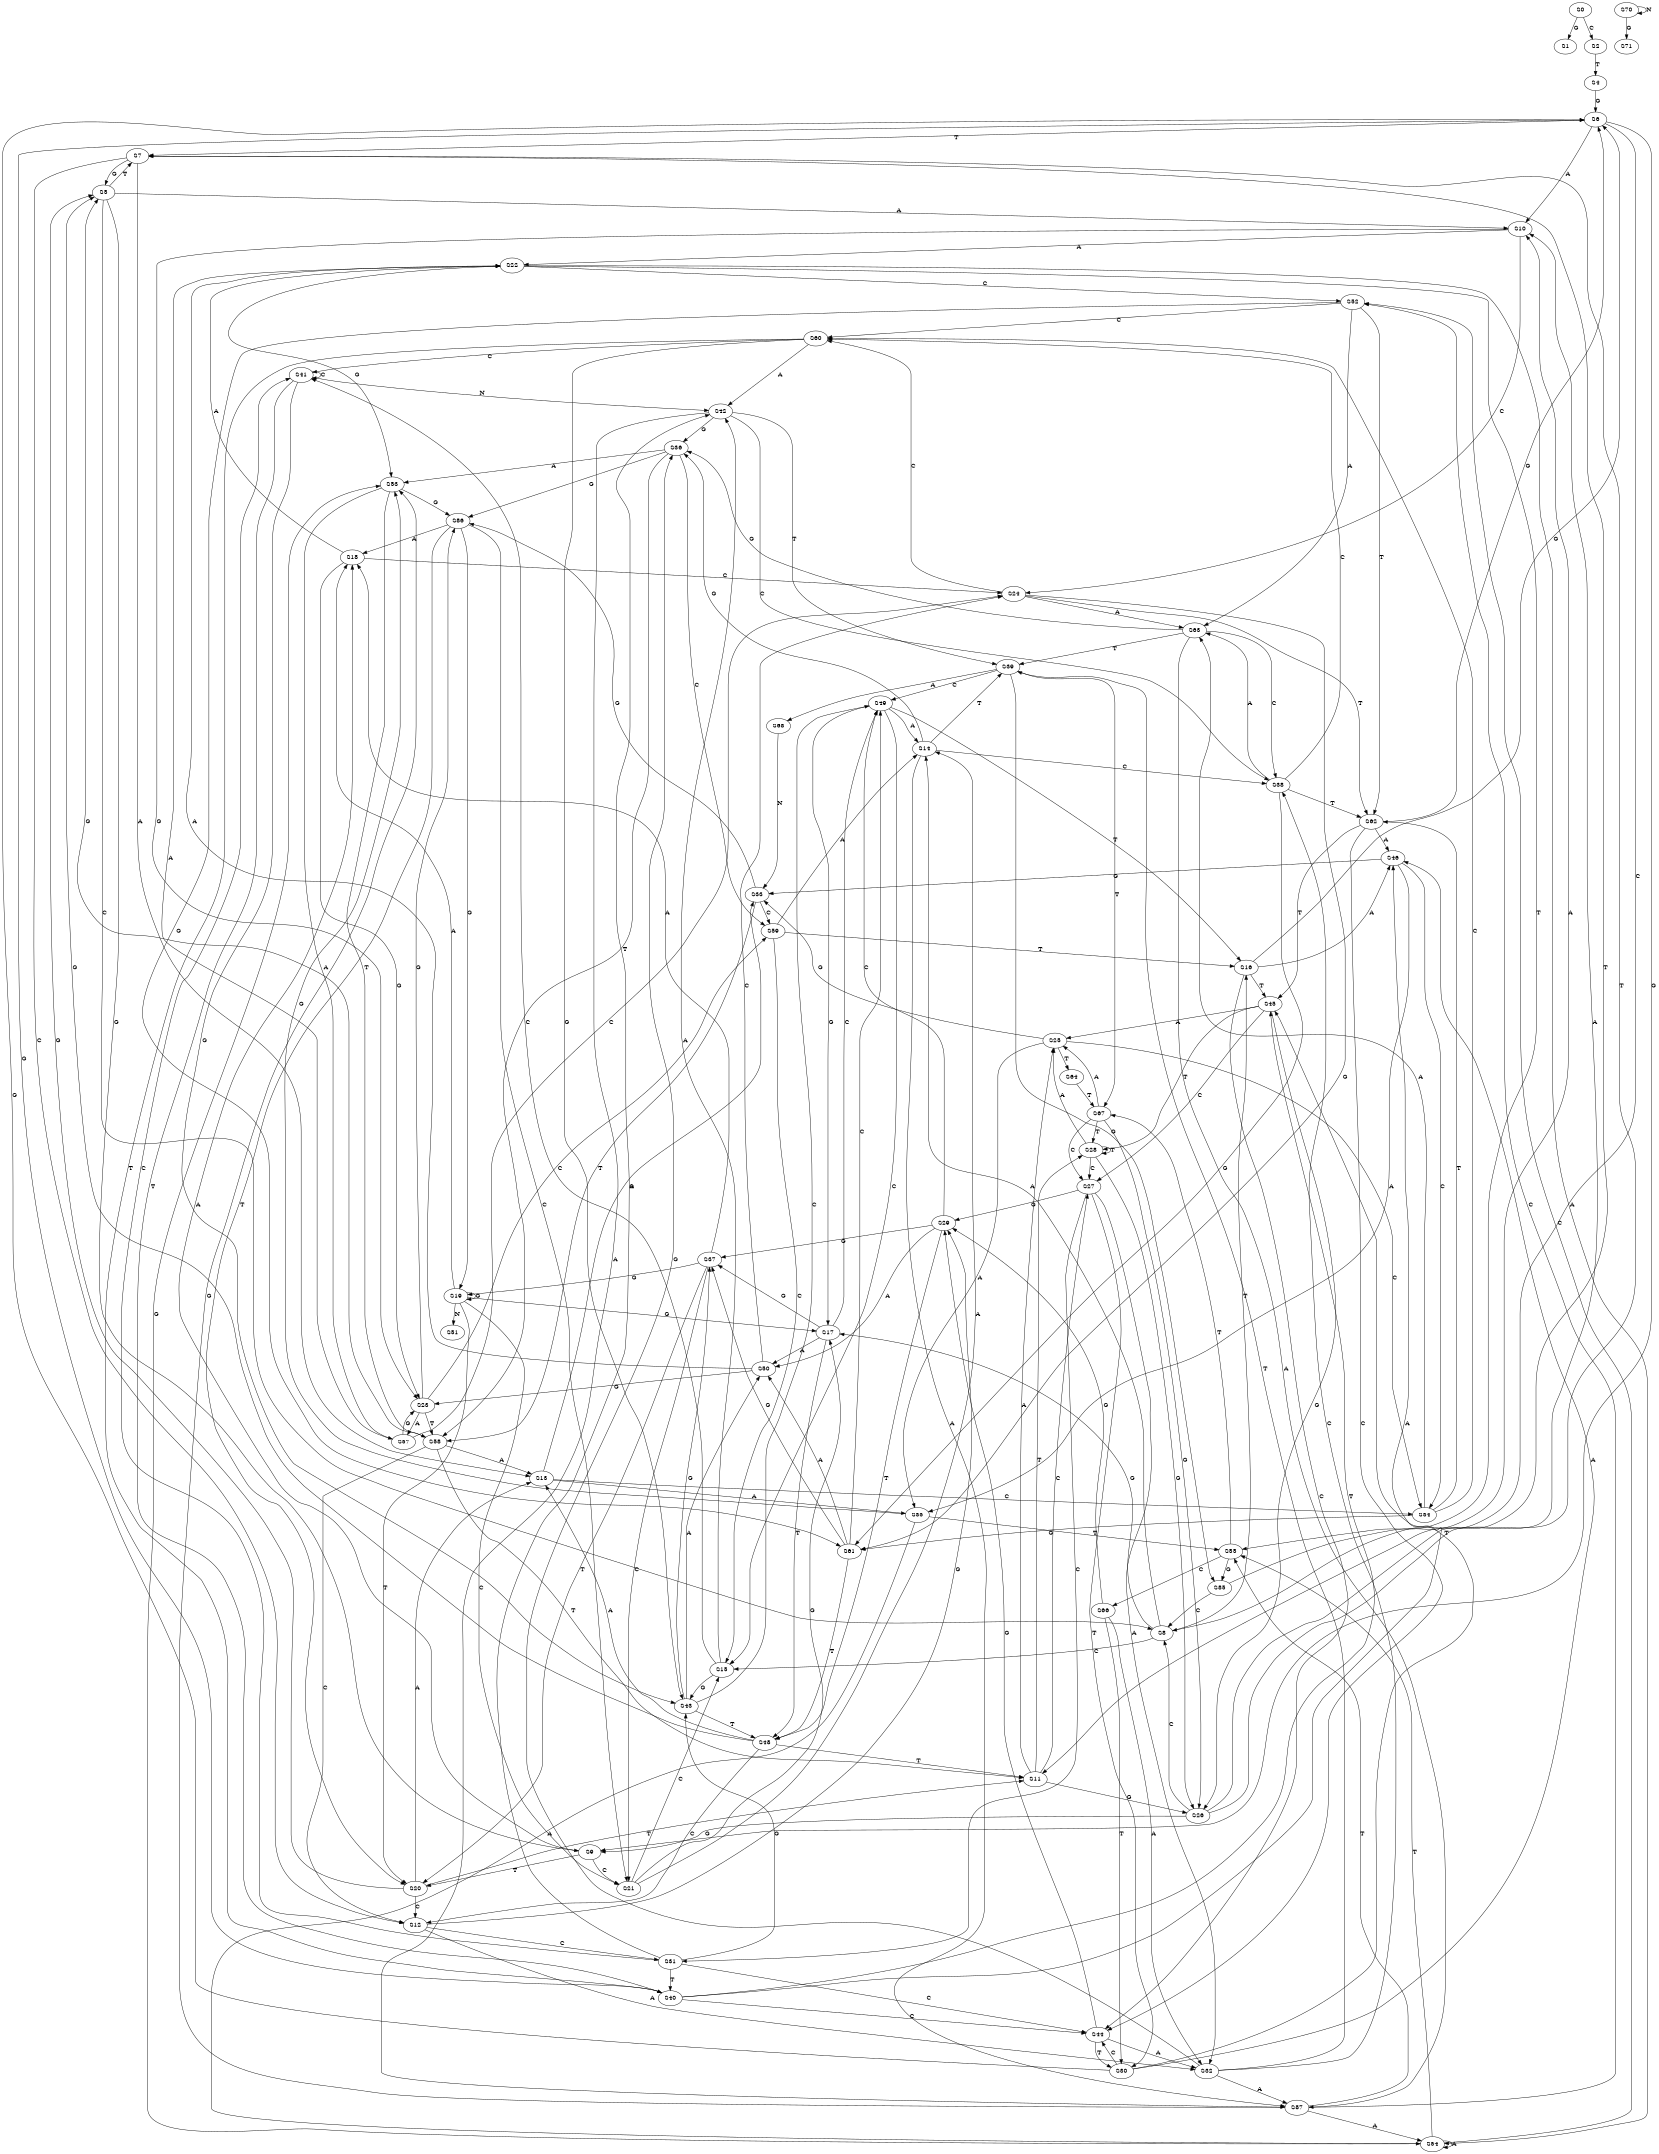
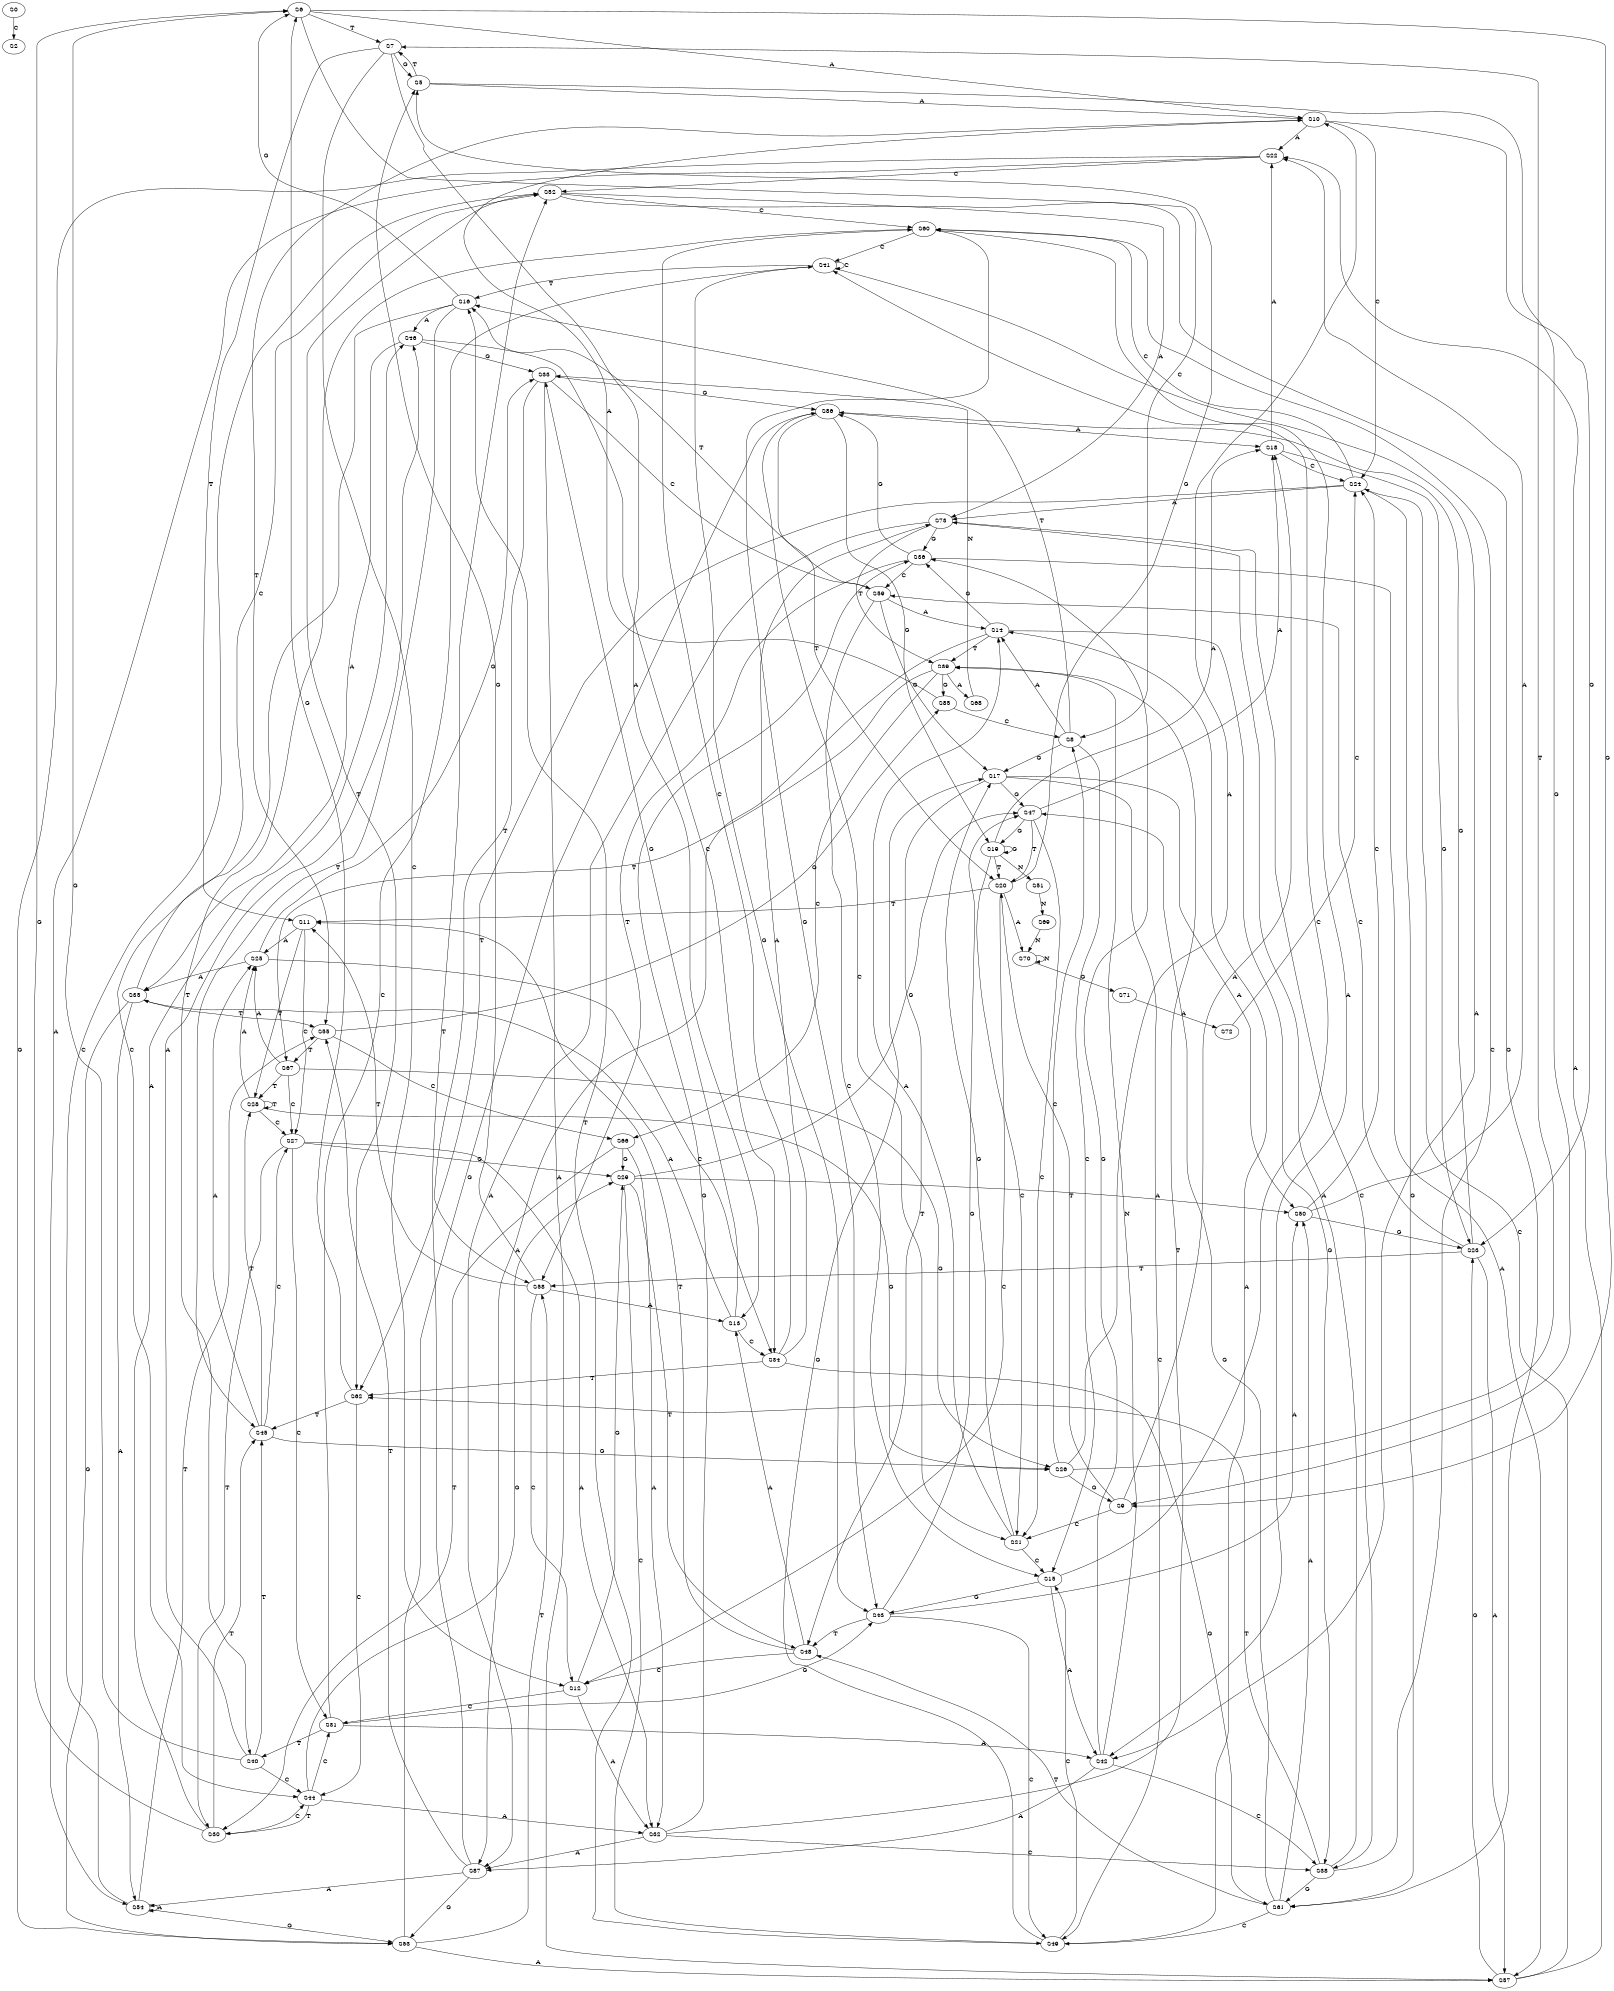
node "S1": removed
node "S4": removed
edge "S41" -> "S42": label "N" -> "A"
edge "S36" -> "S53": now "S36" -> "S57"
edge "S35" -> "S52": added, label "C"
edge "S42" -> "S39": label "T" -> "N"
edge "S22" -> "S55": now "S10" -> "S55"
node "S63": label "S63" -> "S73"
edge "S39" -> "S49": now "S39" -> "S66"
edge "S14" -> "S38": label "C" -> "G"
edge "S62" -> "S46": removed, label "A"
node "S69": added
node "S72": added
node "S64": removed
edge "S48" -> "S5": removed, label "G"
edge "S5" -> "S8": removed, label "C"
edge "S87" -> "S52": label "C" -> "T"
node "S37": label "S37" -> "S47"
edge "S41" -> "S40": now "S41" -> "S16"
edge "S19" -> "S17": now "S59" -> "S17"
edge "S33" -> "S57": added, label "A"
edge "S20" -> "S13": now "S20" -> "S70"
edge "S11" -> "S26": removed, label "G"
edge "S31" -> "S44": reversed
